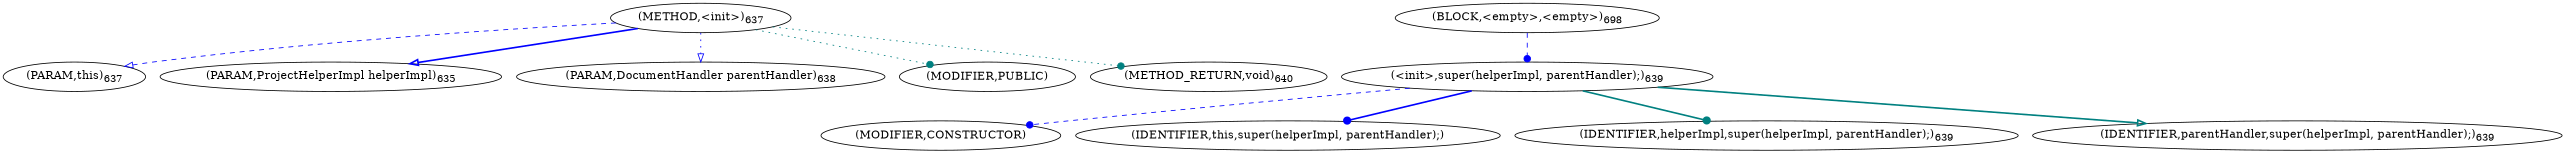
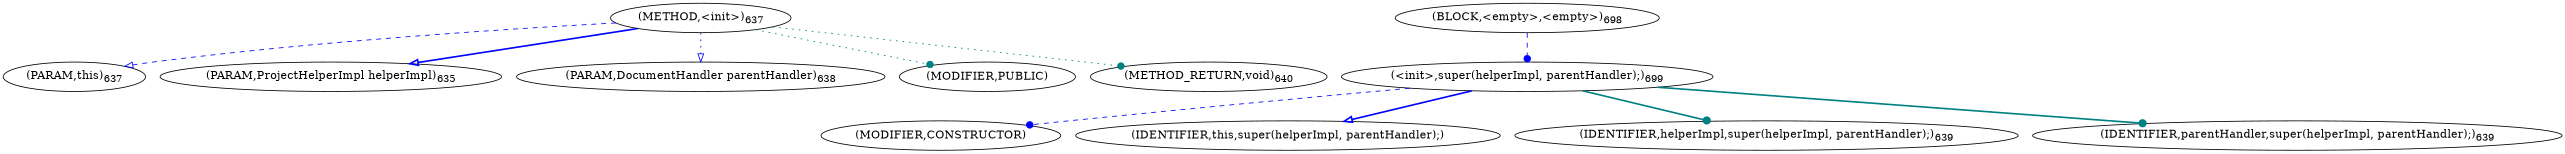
node "(<init>,super(helperImpl, parentHandler);)": text "639" -> "699"
edge "(<init>,super(helperImpl, parentHandler);)" -> "(IDENTIFIER,this,super(helperImpl, parentHandler);)": arrowhead dot -> onormal
edge "(<init>,super(helperImpl, parentHandler);)" -> "(IDENTIFIER,parentHandler,super(helperImpl, parentHandler);)": arrowhead onormal -> dot
